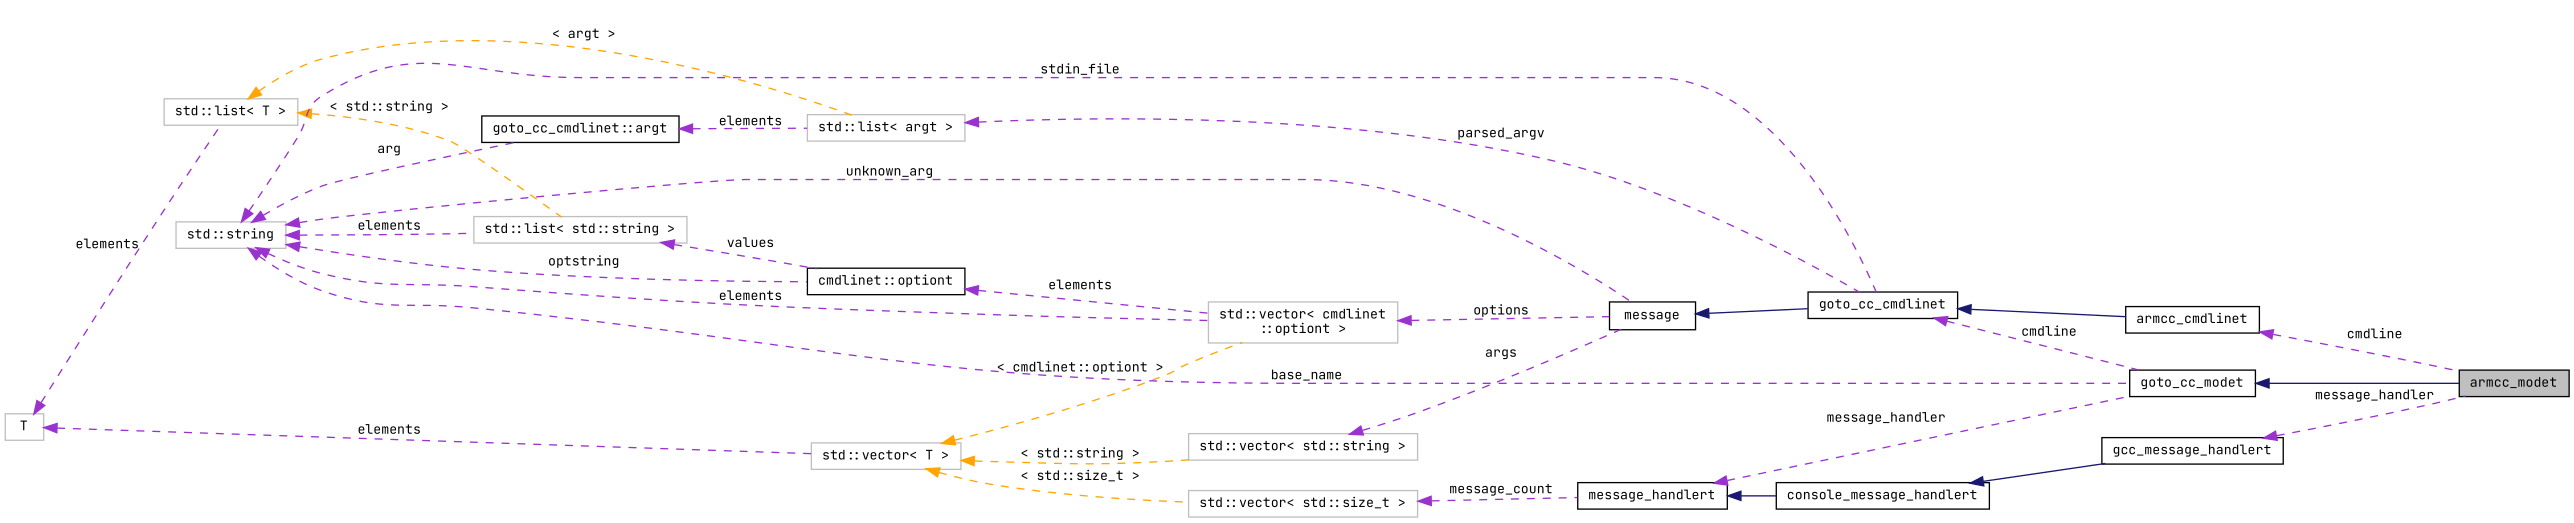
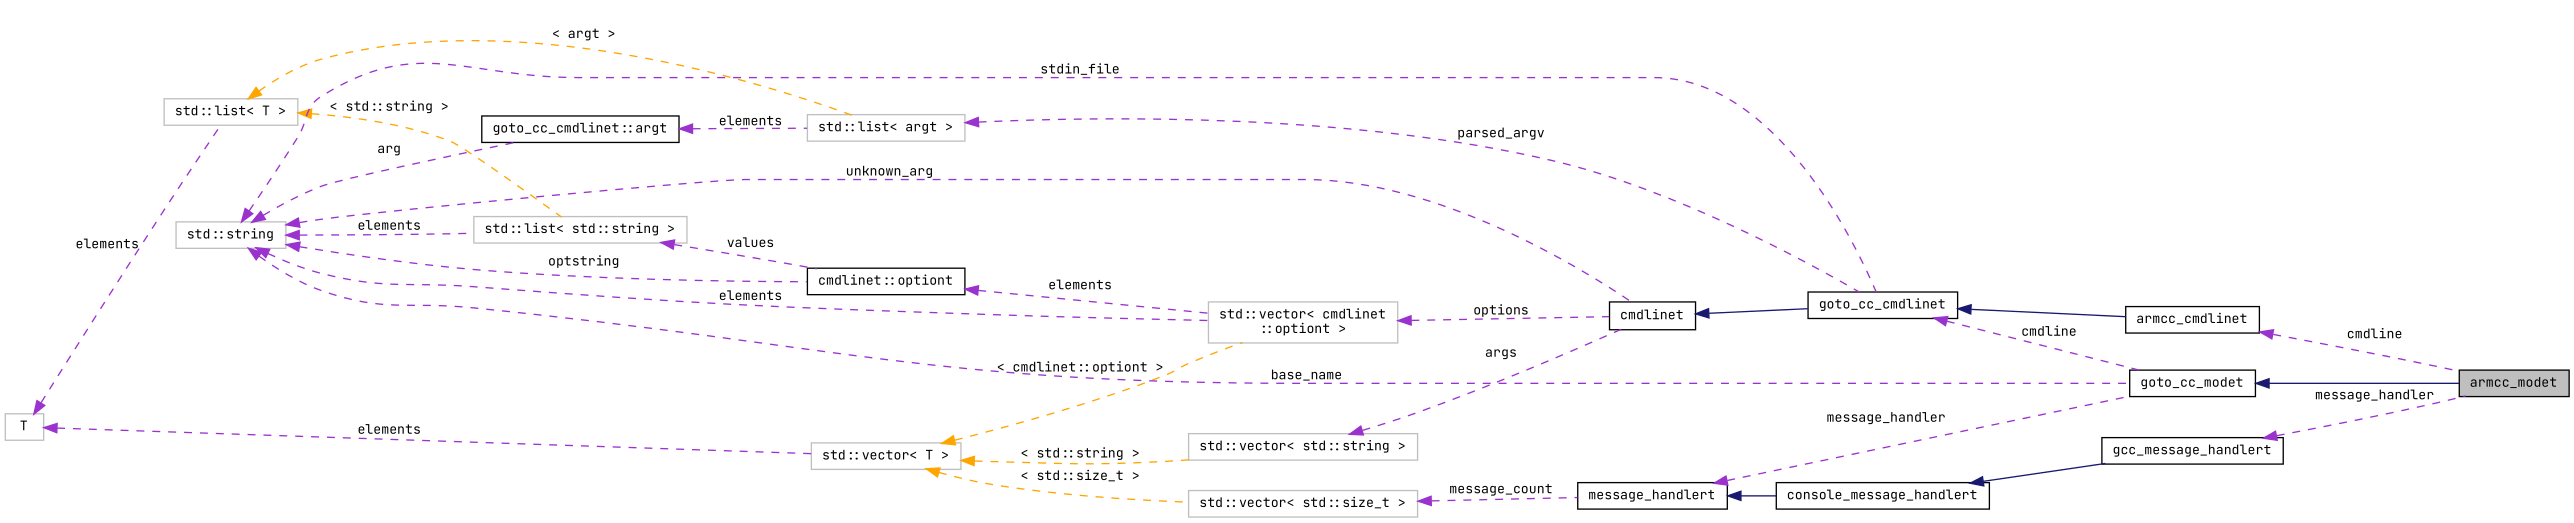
node "message": label "message" -> "cmdlinet"
